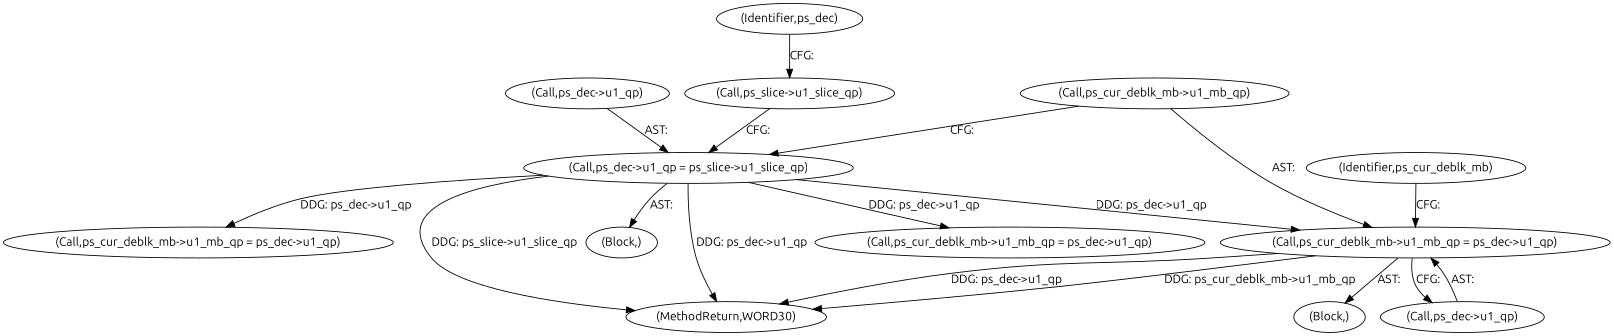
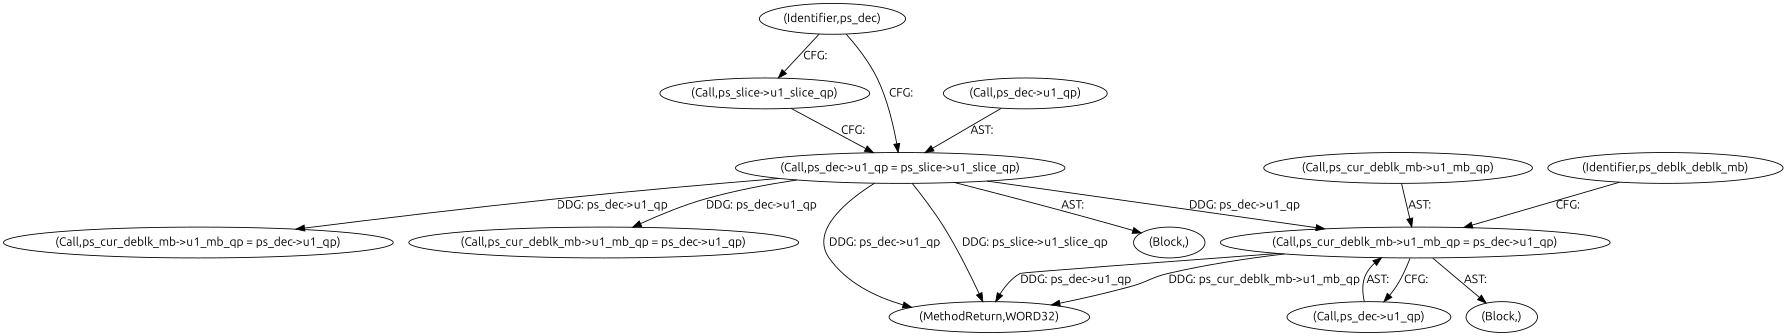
edge "(Call,ps_cur_deblk_mb->u1_mb_qp)" -> "(Call,ps_dec->u1_qp = ps_slice->u1_slice_qp)": now "(Identifier,ps_dec)" -> "(Call,ps_dec->u1_qp = ps_slice->u1_slice_qp)"
node "(Identifier,ps_cur_deblk_mb)": label "(Identifier,ps_cur_deblk_mb)" -> "(Identifier,ps_deblk_deblk_mb)"
node "(MethodReturn,WORD30)": label "(MethodReturn,WORD30)" -> "(MethodReturn,WORD32)"
